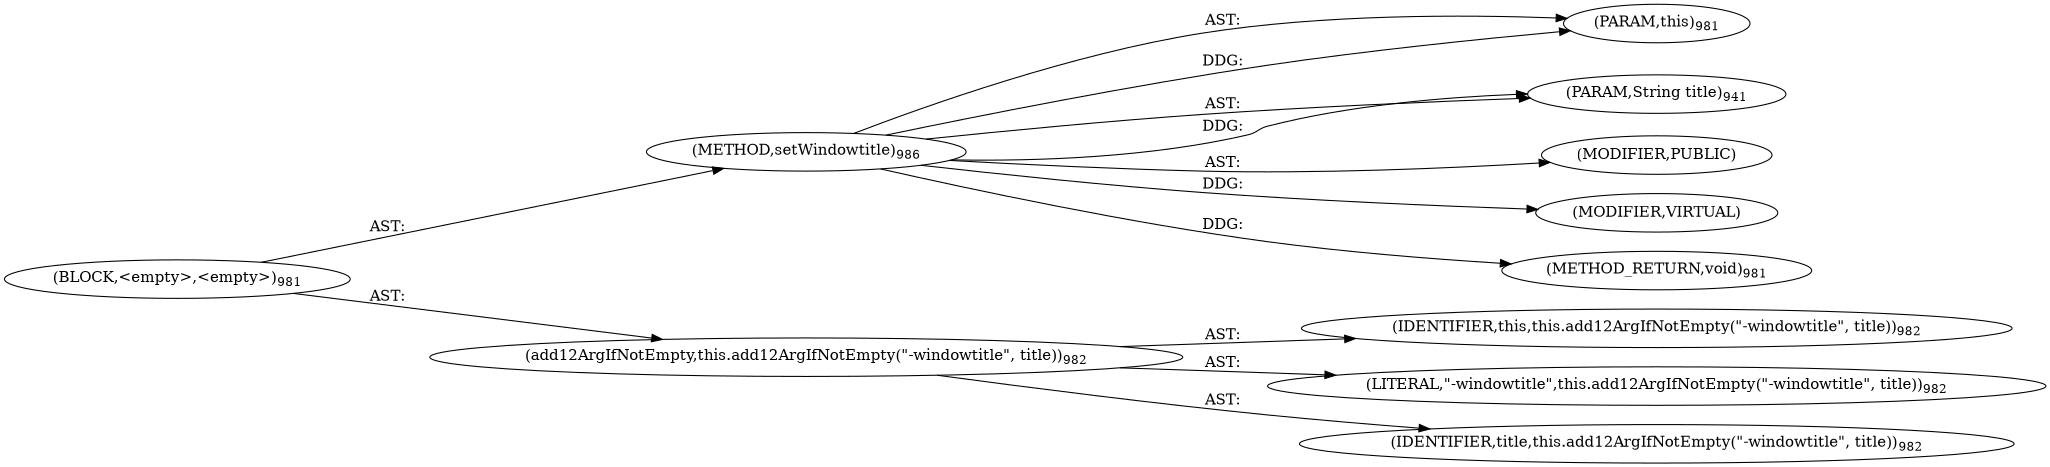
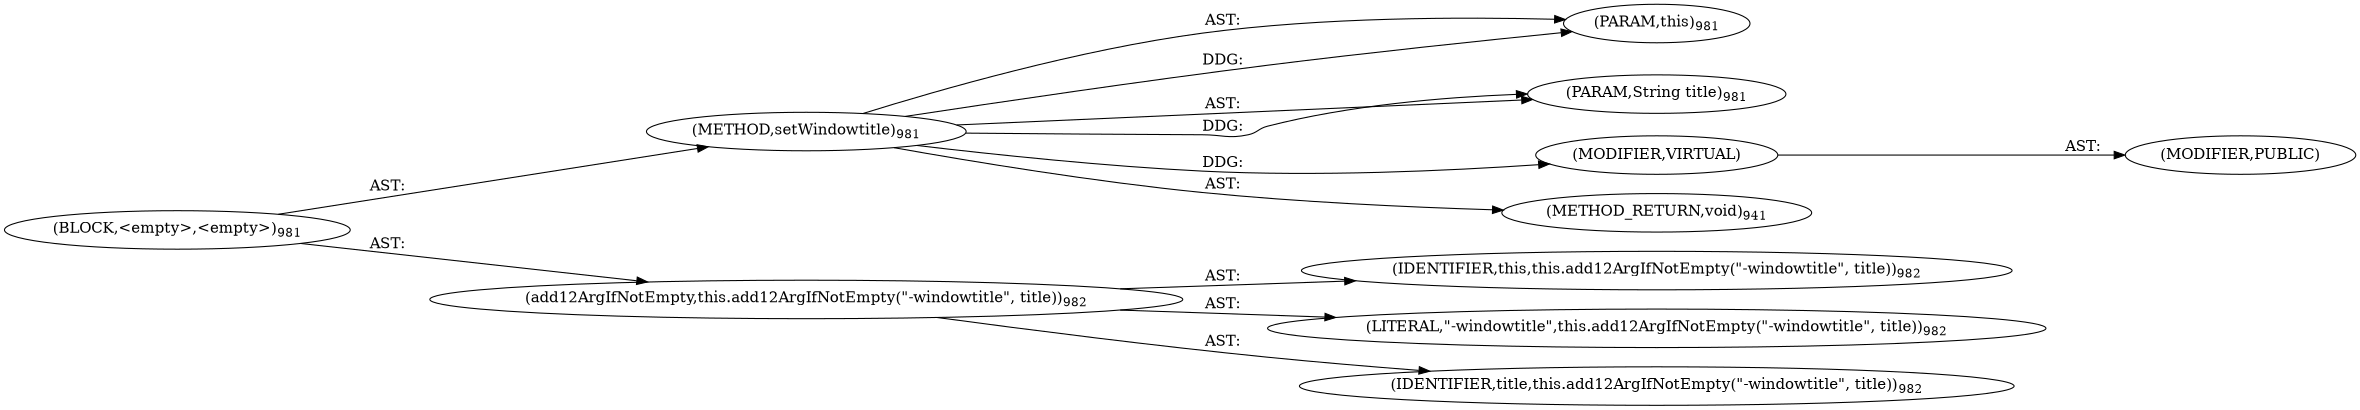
node "(PARAM,String title)": text "941" -> "981"
node "(METHOD,setWindowtitle)": text "986" -> "981"
edge "(METHOD,setWindowtitle)" -> "(MODIFIER,PUBLIC)": now "(MODIFIER,VIRTUAL)" -> "(MODIFIER,PUBLIC)"
edge "(METHOD,setWindowtitle)" -> "(METHOD_RETURN,void)": label "DDG: " -> "AST: "
node "(METHOD_RETURN,void)": text "981" -> "941"
